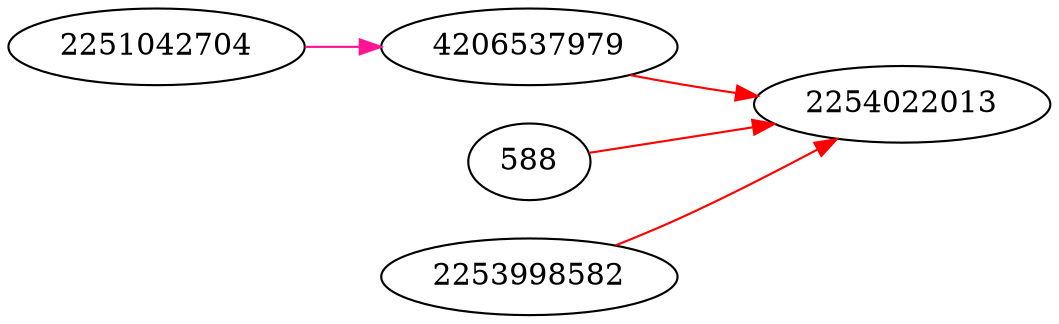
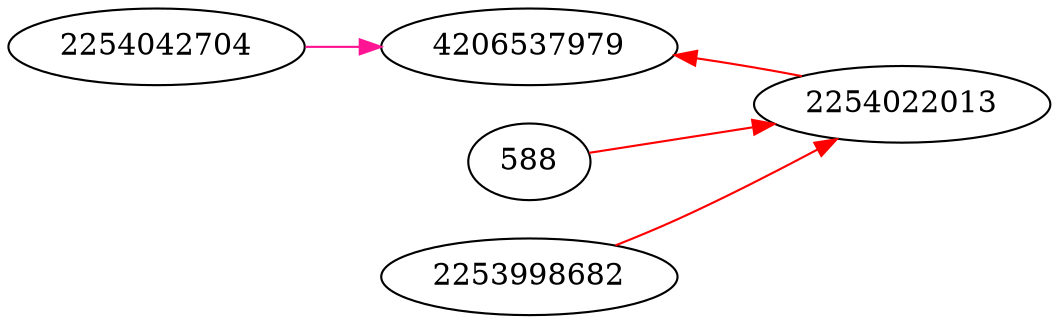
node "2251042704": label "2251042704" -> "2254042704"
edge "4206537979" -> "2254022013": reversed
node "2253998582": label "2253998582" -> "2253998682"
